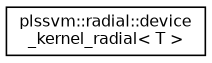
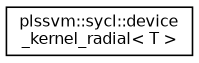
node "plssvm::radial::device _kernel_radial< T >": label "plssvm::radial::device _kernel_radial< T >" -> "plssvm::sycl::device _kernel_radial< T >"
